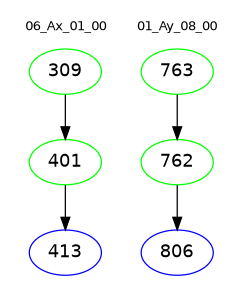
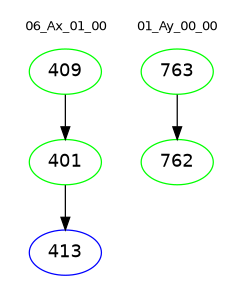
cluster "01_Ay_08_00": label "01_Ay_08_00" -> "01_Ay_00_00"
node "309": label "309" -> "409"
node "806": removed
